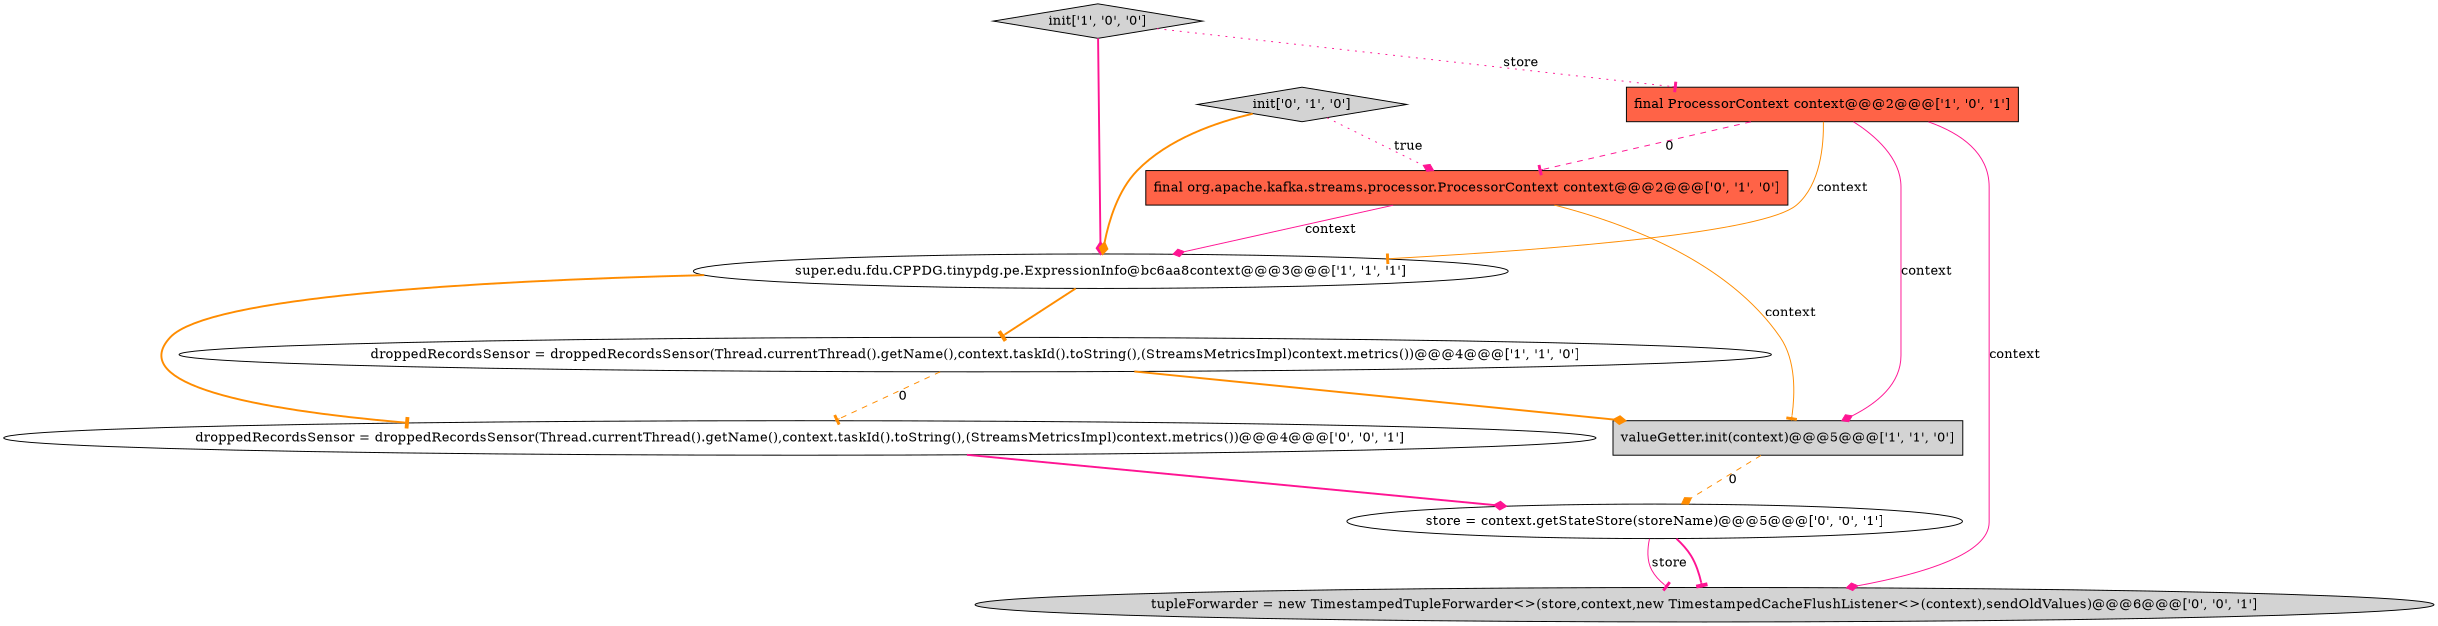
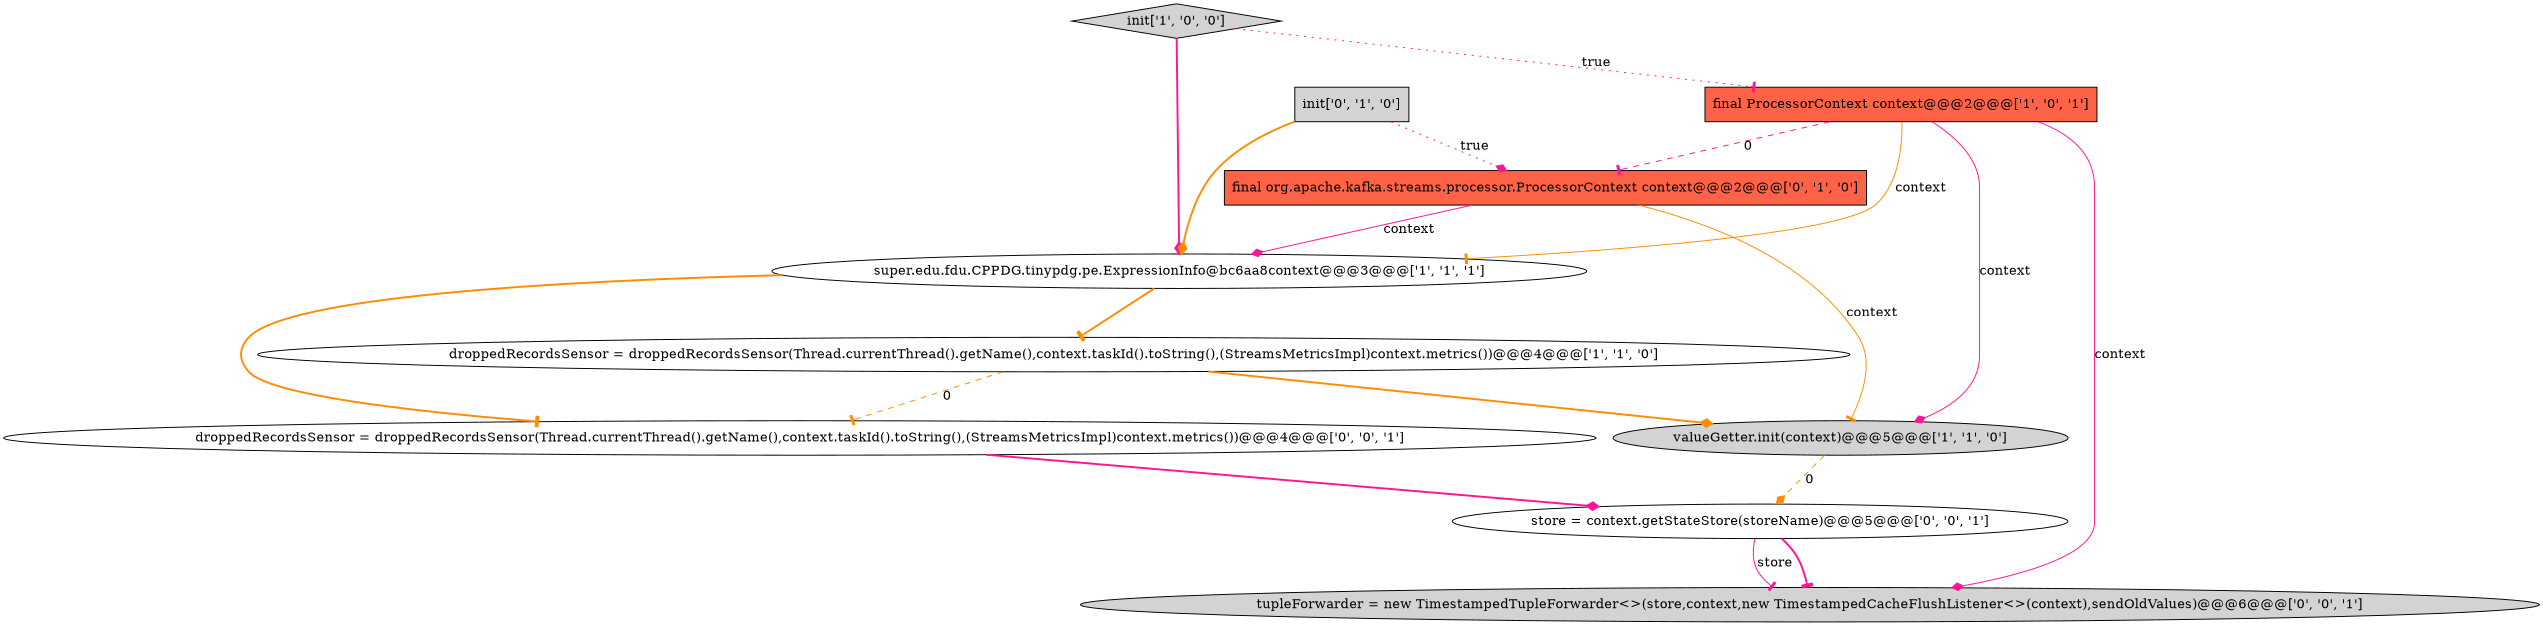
edge "init['1', '0', '0']" -> "final ProcessorContext context@@@2@@@['1', '0', '1']": label "store" -> "true"
node "init['0', '1', '0']": shape diamond -> box
node "valueGetter.init(context)@@@5@@@['1', '1', '0']": shape box -> ellipse
